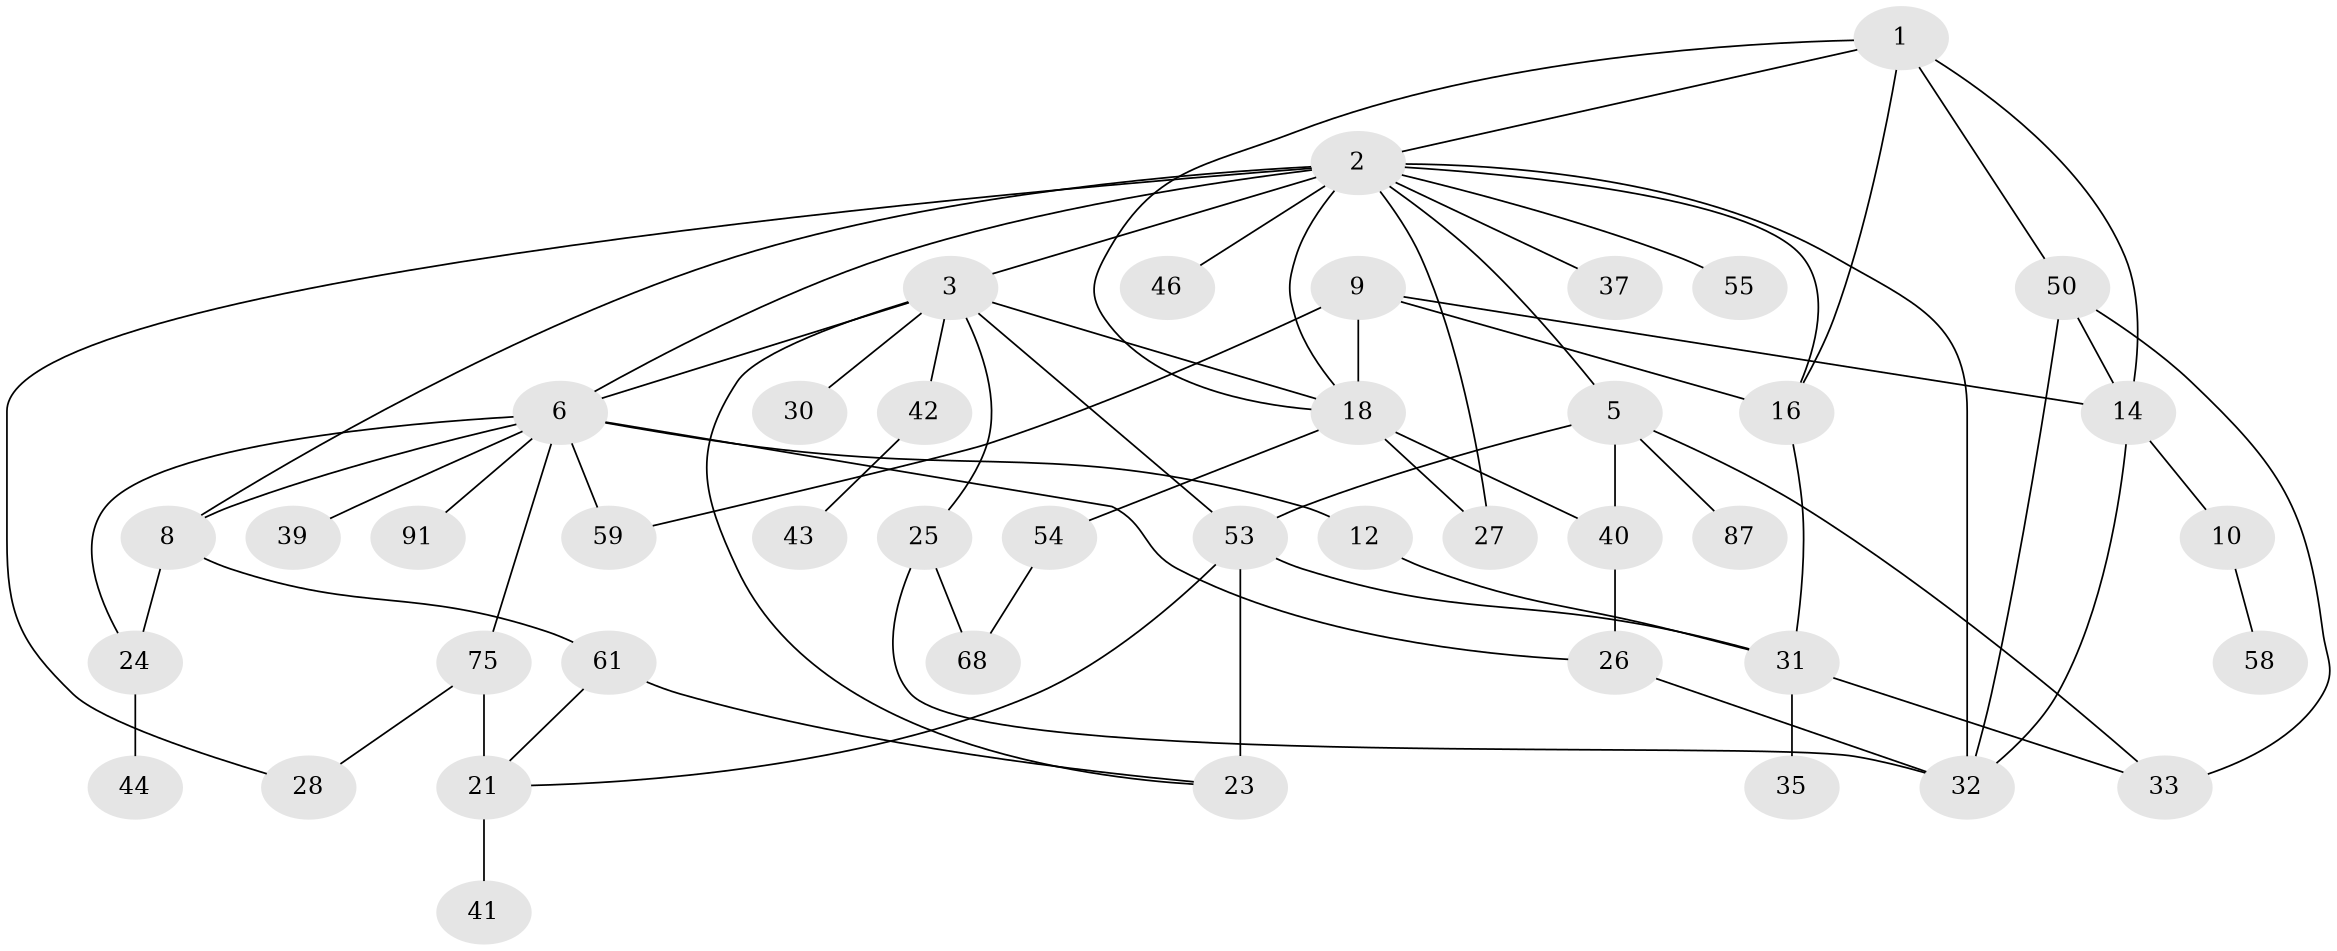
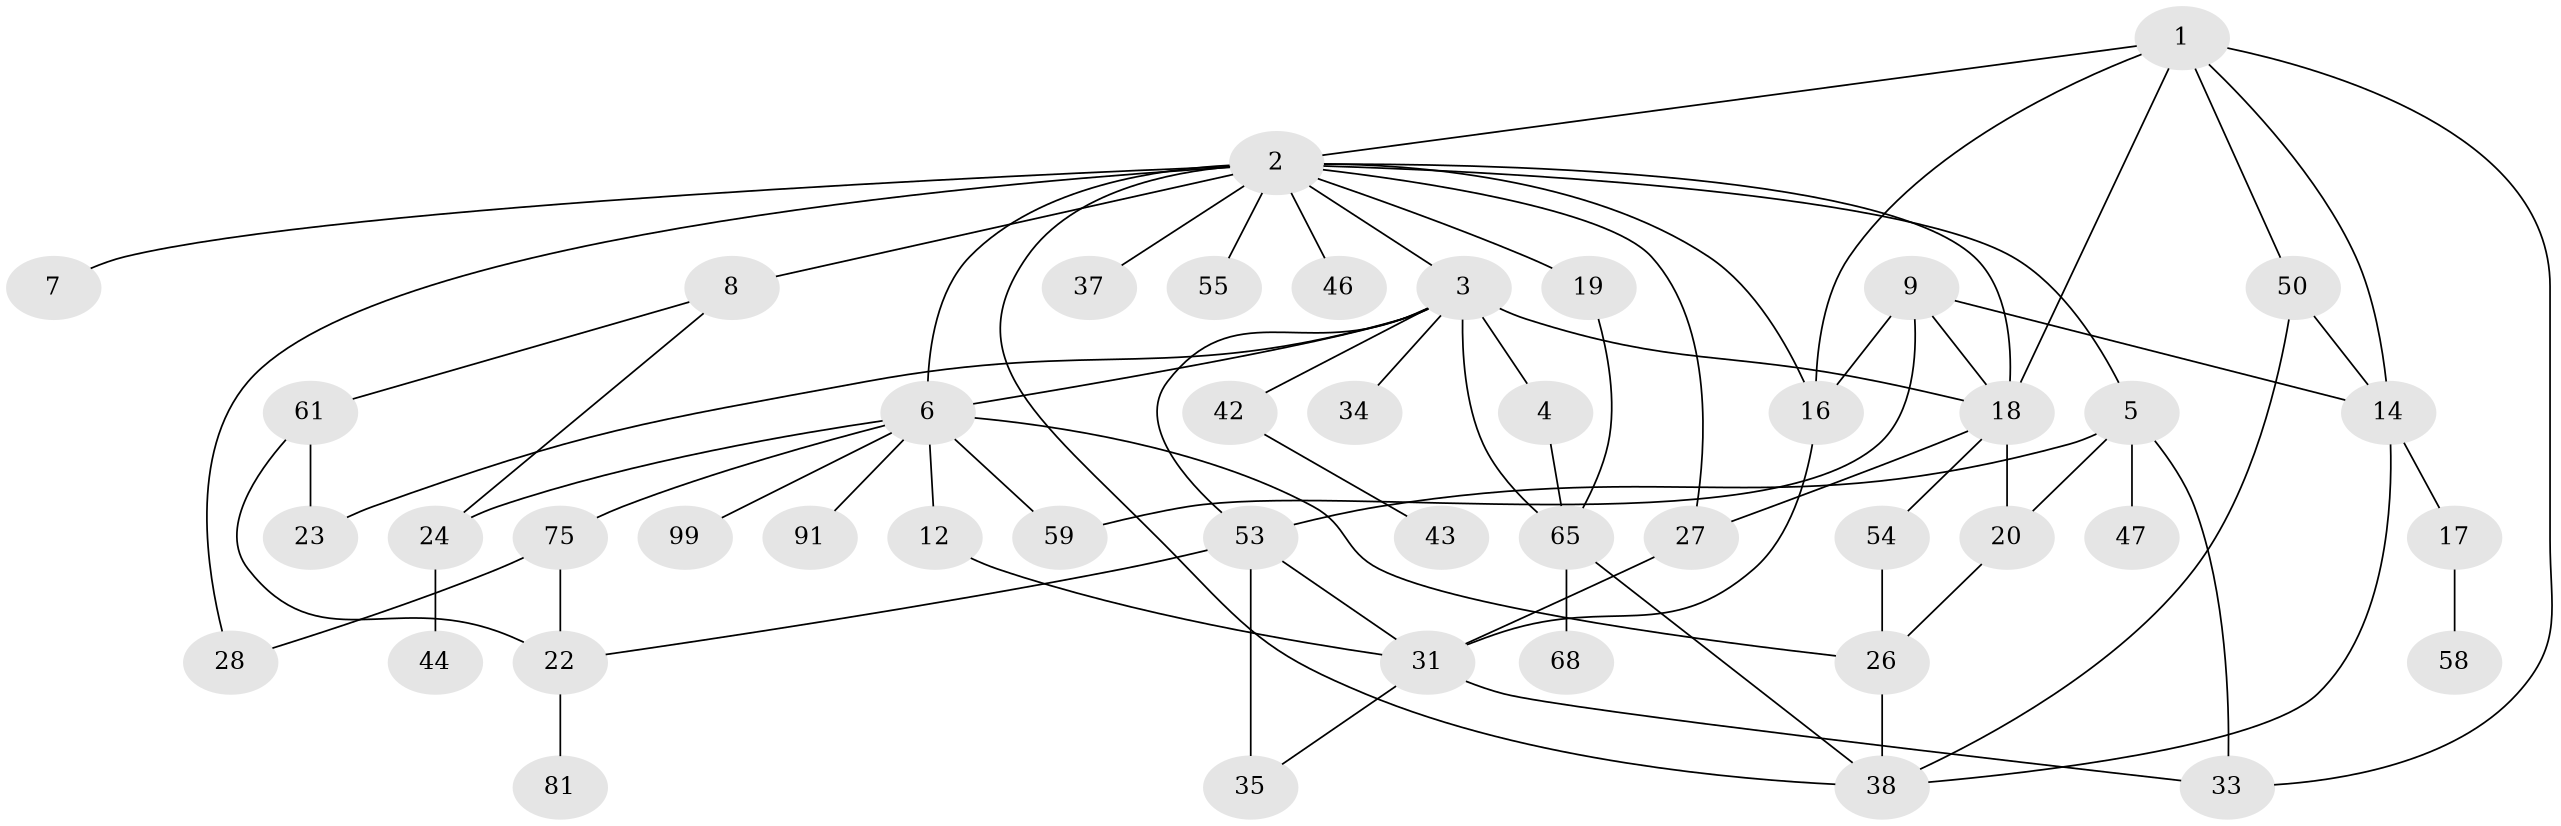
node "7": added
node "19": added
node "30": label "30" -> "34"
node "4": added
edge "6" -- "8": removed
edge "50" -- "33": now "1" -- "33"
node "39": label "39" -> "99"
node "25": label "25" -> "65"
node "40": label "40" -> "20"
node "87": label "87" -> "47"
node "10": label "10" -> "17"
edge "54" -- "68": now "54" -- "26"
edge "27" -- "31": added
edge "53" -- "23": now "53" -- "35"
node "21": label "21" -> "22"
node "32": label "32" -> "38"
node "41": label "41" -> "81"
